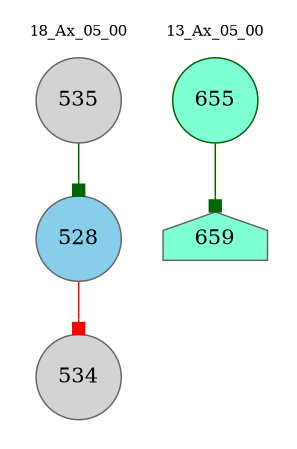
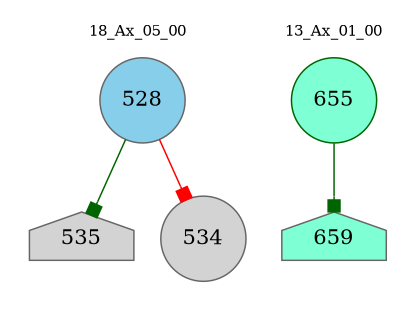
cluster "13_Ax_05_00": label "13_Ax_05_00" -> "13_Ax_01_00"
node "535": shape circle -> house
edge "535" -> "528": reversed
